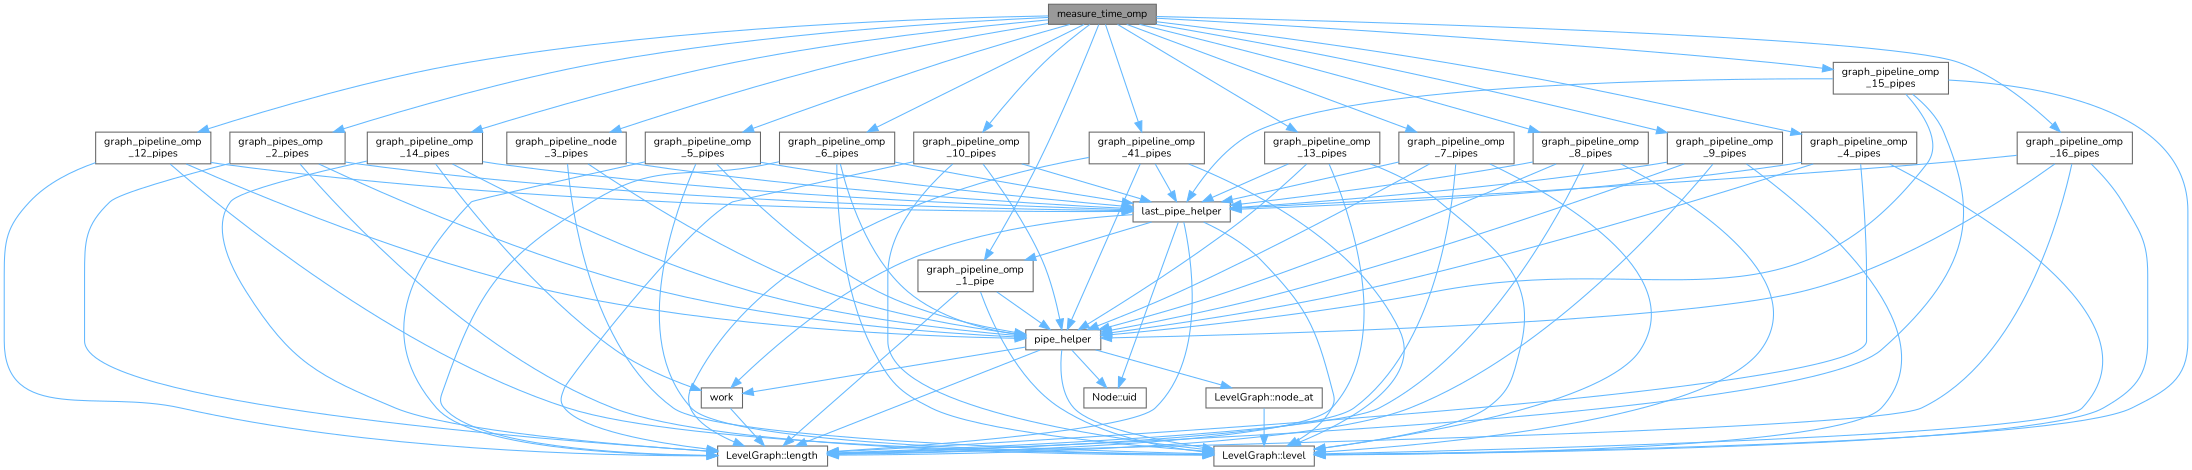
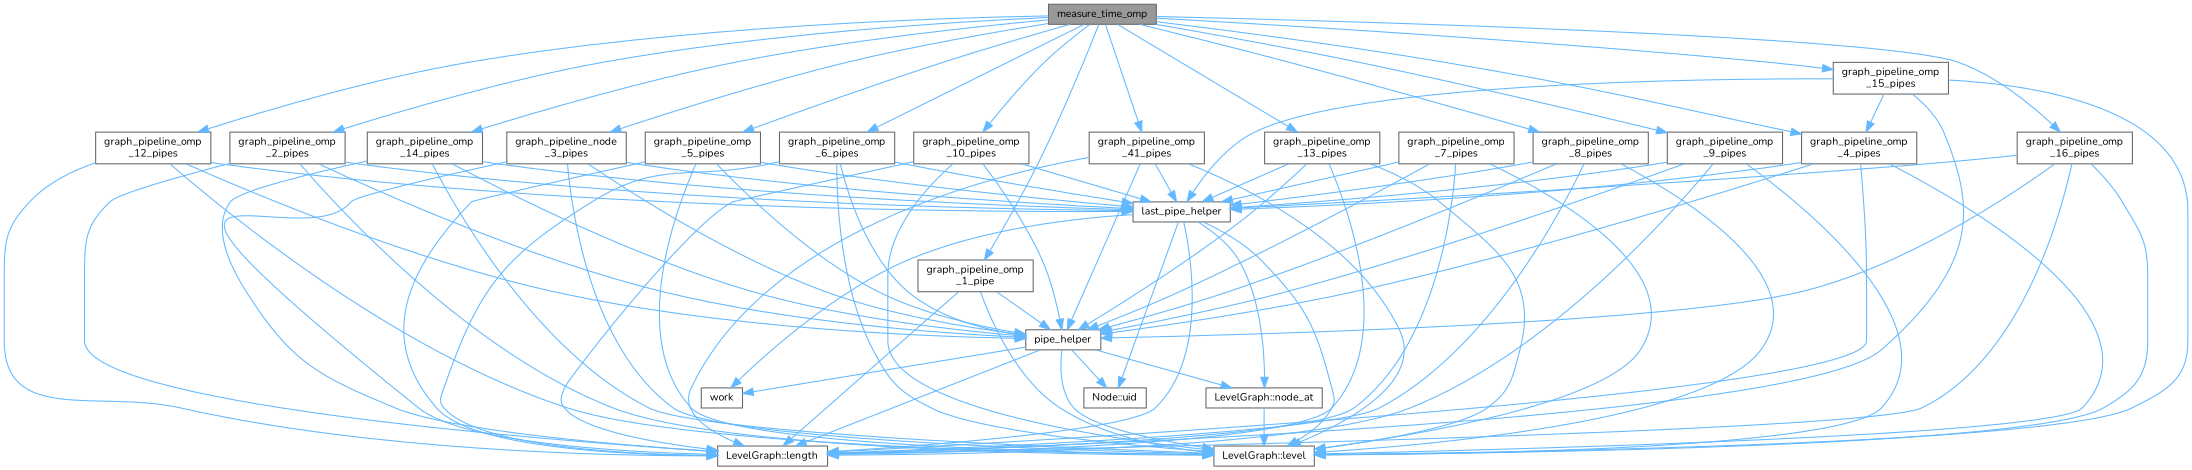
edge "measure_time_omp" -> "graph_pipeline_omp _7_pipes": removed
node "graph_pipes_omp _2_pipes": label "graph_pipes_omp _2_pipes" -> "graph_pipeline_omp _2_pipes"
edge "last_pipe_helper" -> "graph_pipeline_omp _1_pipe": now "last_pipe_helper" -> "LevelGraph::node_at"
edge "graph_pipeline_omp _15_pipes" -> "pipe_helper": now "graph_pipeline_omp _15_pipes" -> "graph_pipeline_omp _4_pipes"
edge "graph_pipeline_omp _14_pipes" -> "work": now "graph_pipeline_omp _14_pipes" -> "LevelGraph::level"
edge "work" -> "LevelGraph::length": now "graph_pipeline_node _3_pipes" -> "LevelGraph::length"
